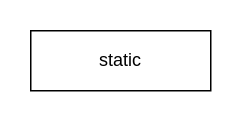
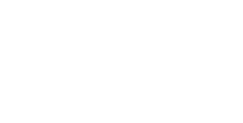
node "static": removed
